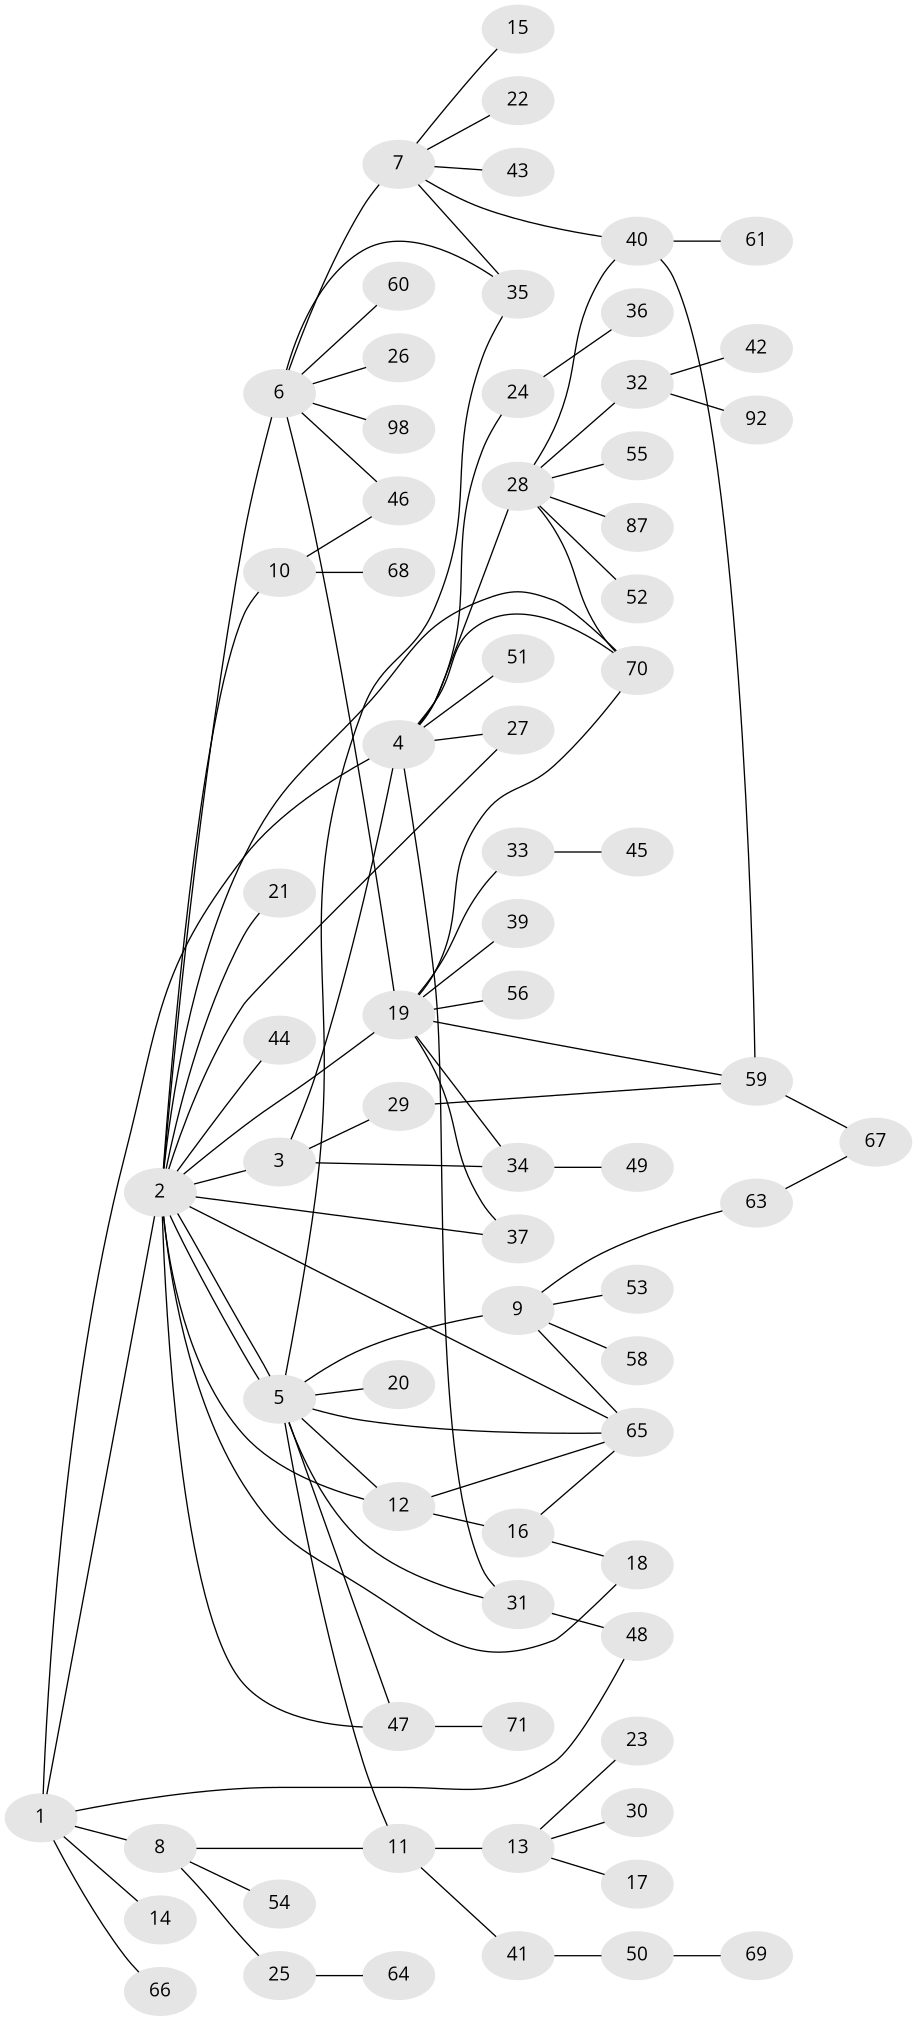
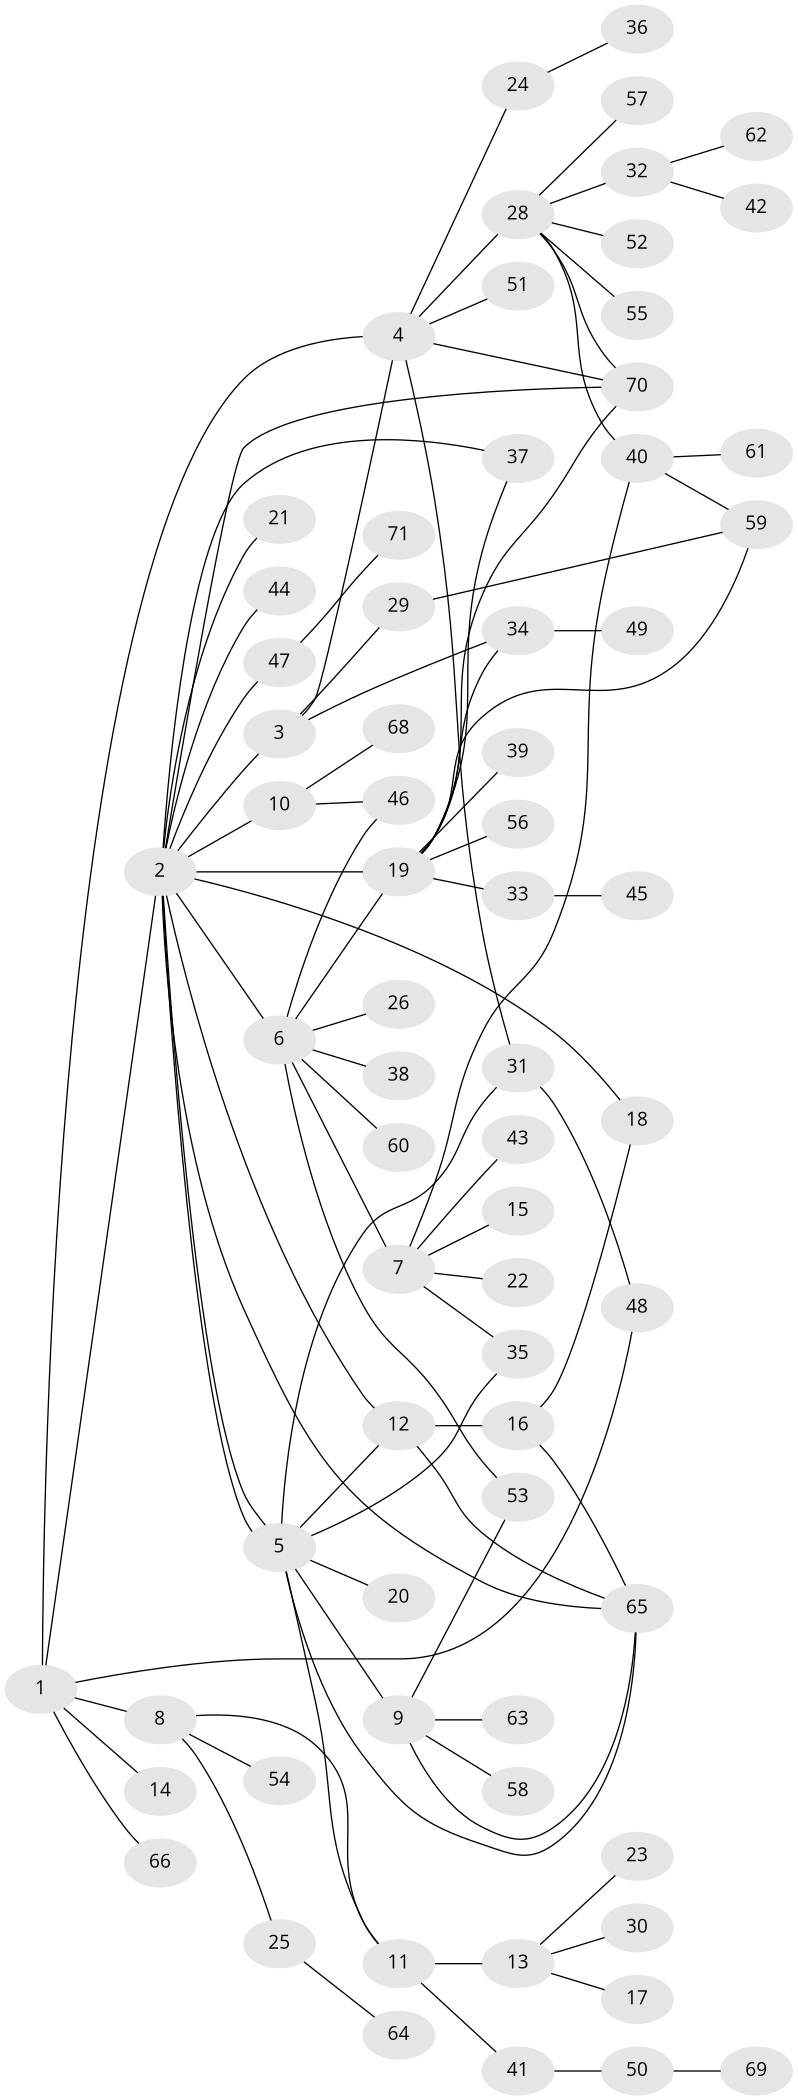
edge "35" -- "6": now "53" -- "6"
node "92": label "92" -> "62"
node "98": label "98" -> "38"
node "87": label "87" -> "57"
node "27": removed
node "67": removed
edge "5" -- "47": removed
